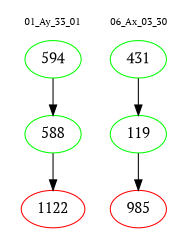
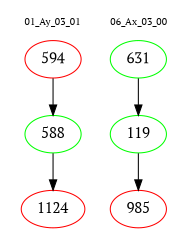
cluster "01_Ay_33_01": label "01_Ay_33_01" -> "01_Ay_03_01"
cluster "06_Ax_03_30": label "06_Ax_03_30" -> "06_Ax_03_00"
node "594": color green -> red
node "431": label "431" -> "631"
node "1122": label "1122" -> "1124"
